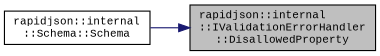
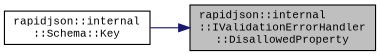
node "rapidjson::internal ::Schema::Schema": label "rapidjson::internal ::Schema::Schema" -> "rapidjson::internal ::Schema::Key"
